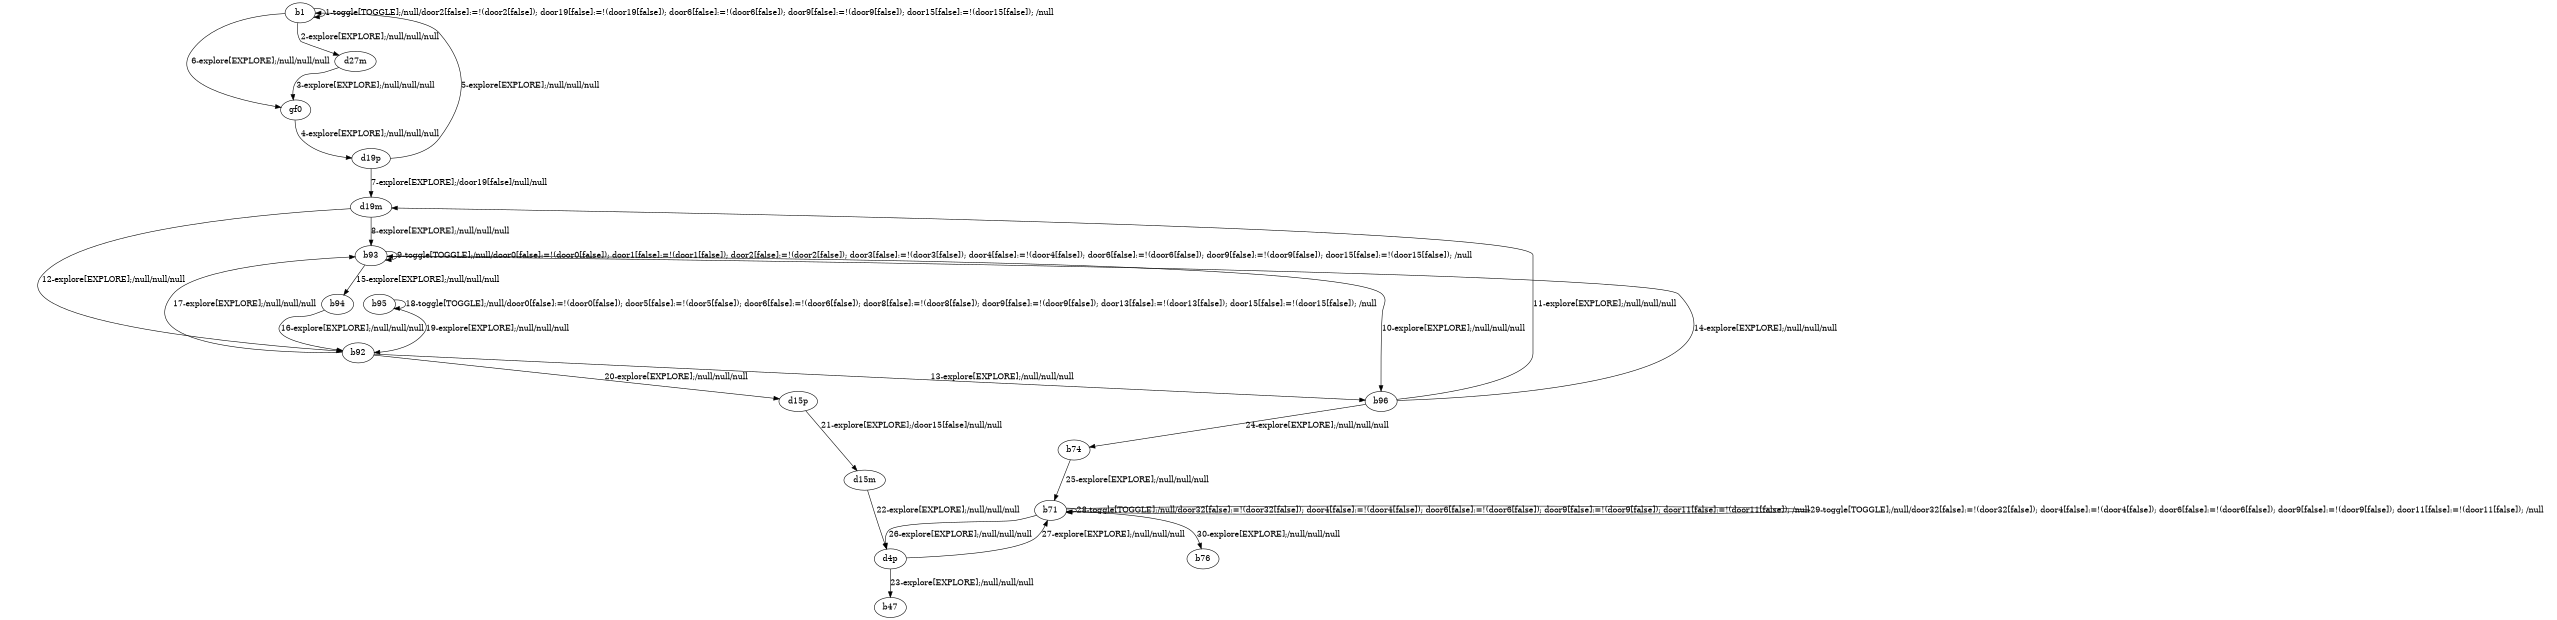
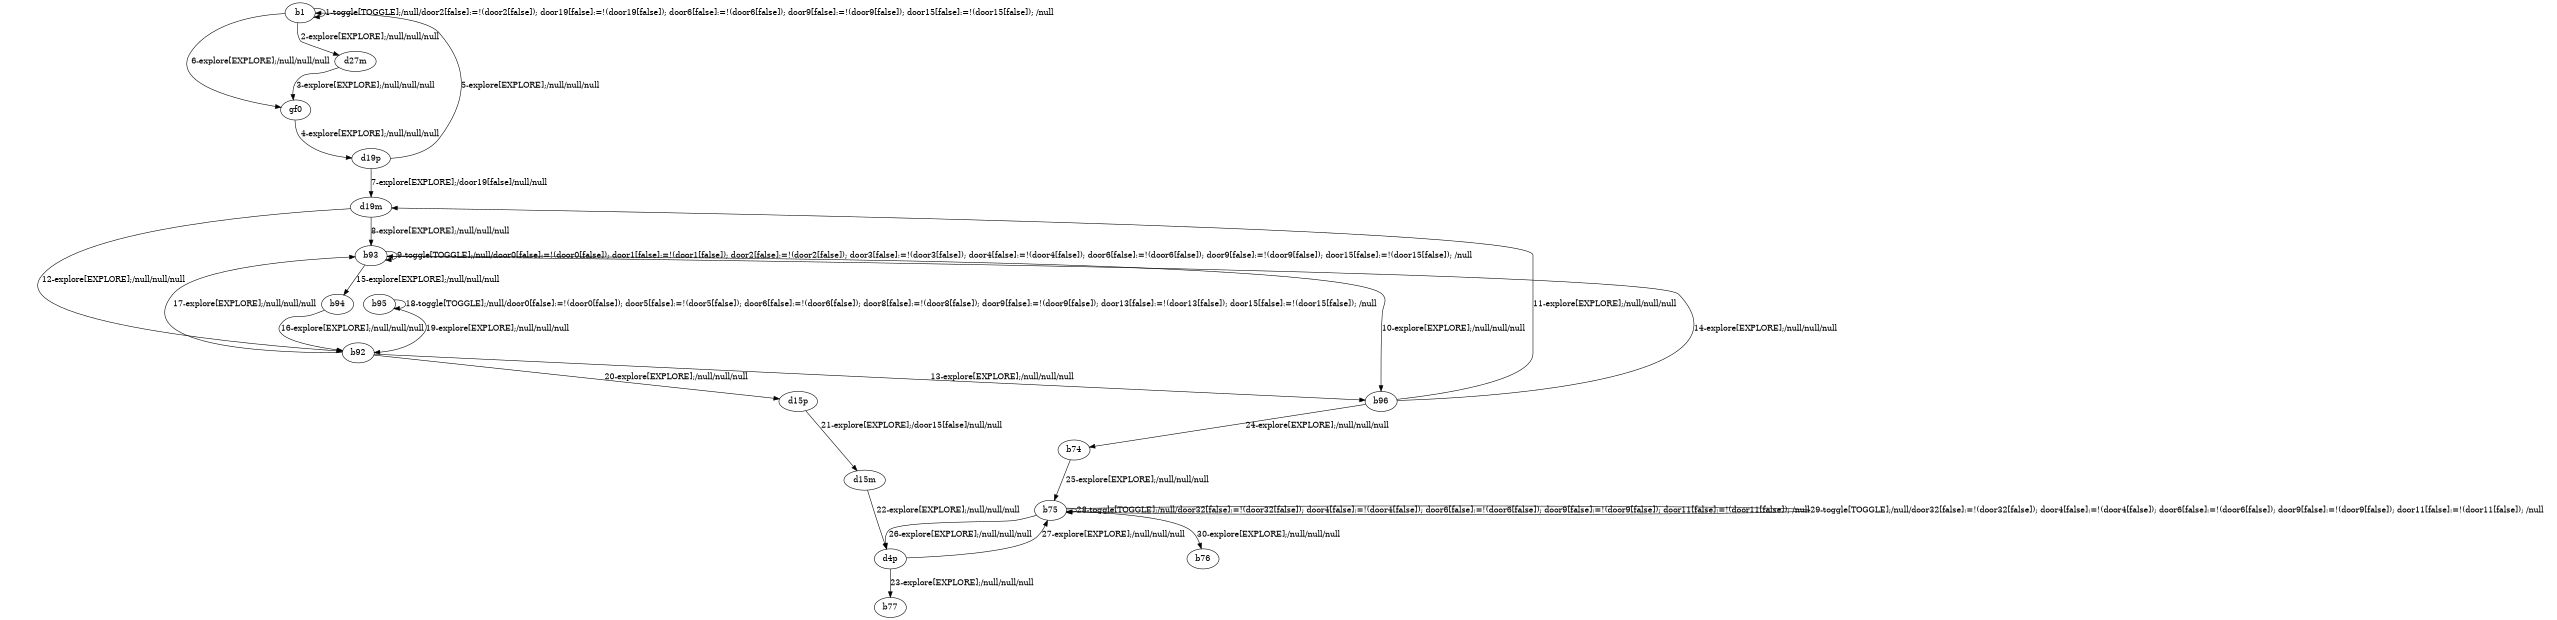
node "b71": label "b71" -> "b75"
node "b47": label "b47" -> "b77"
